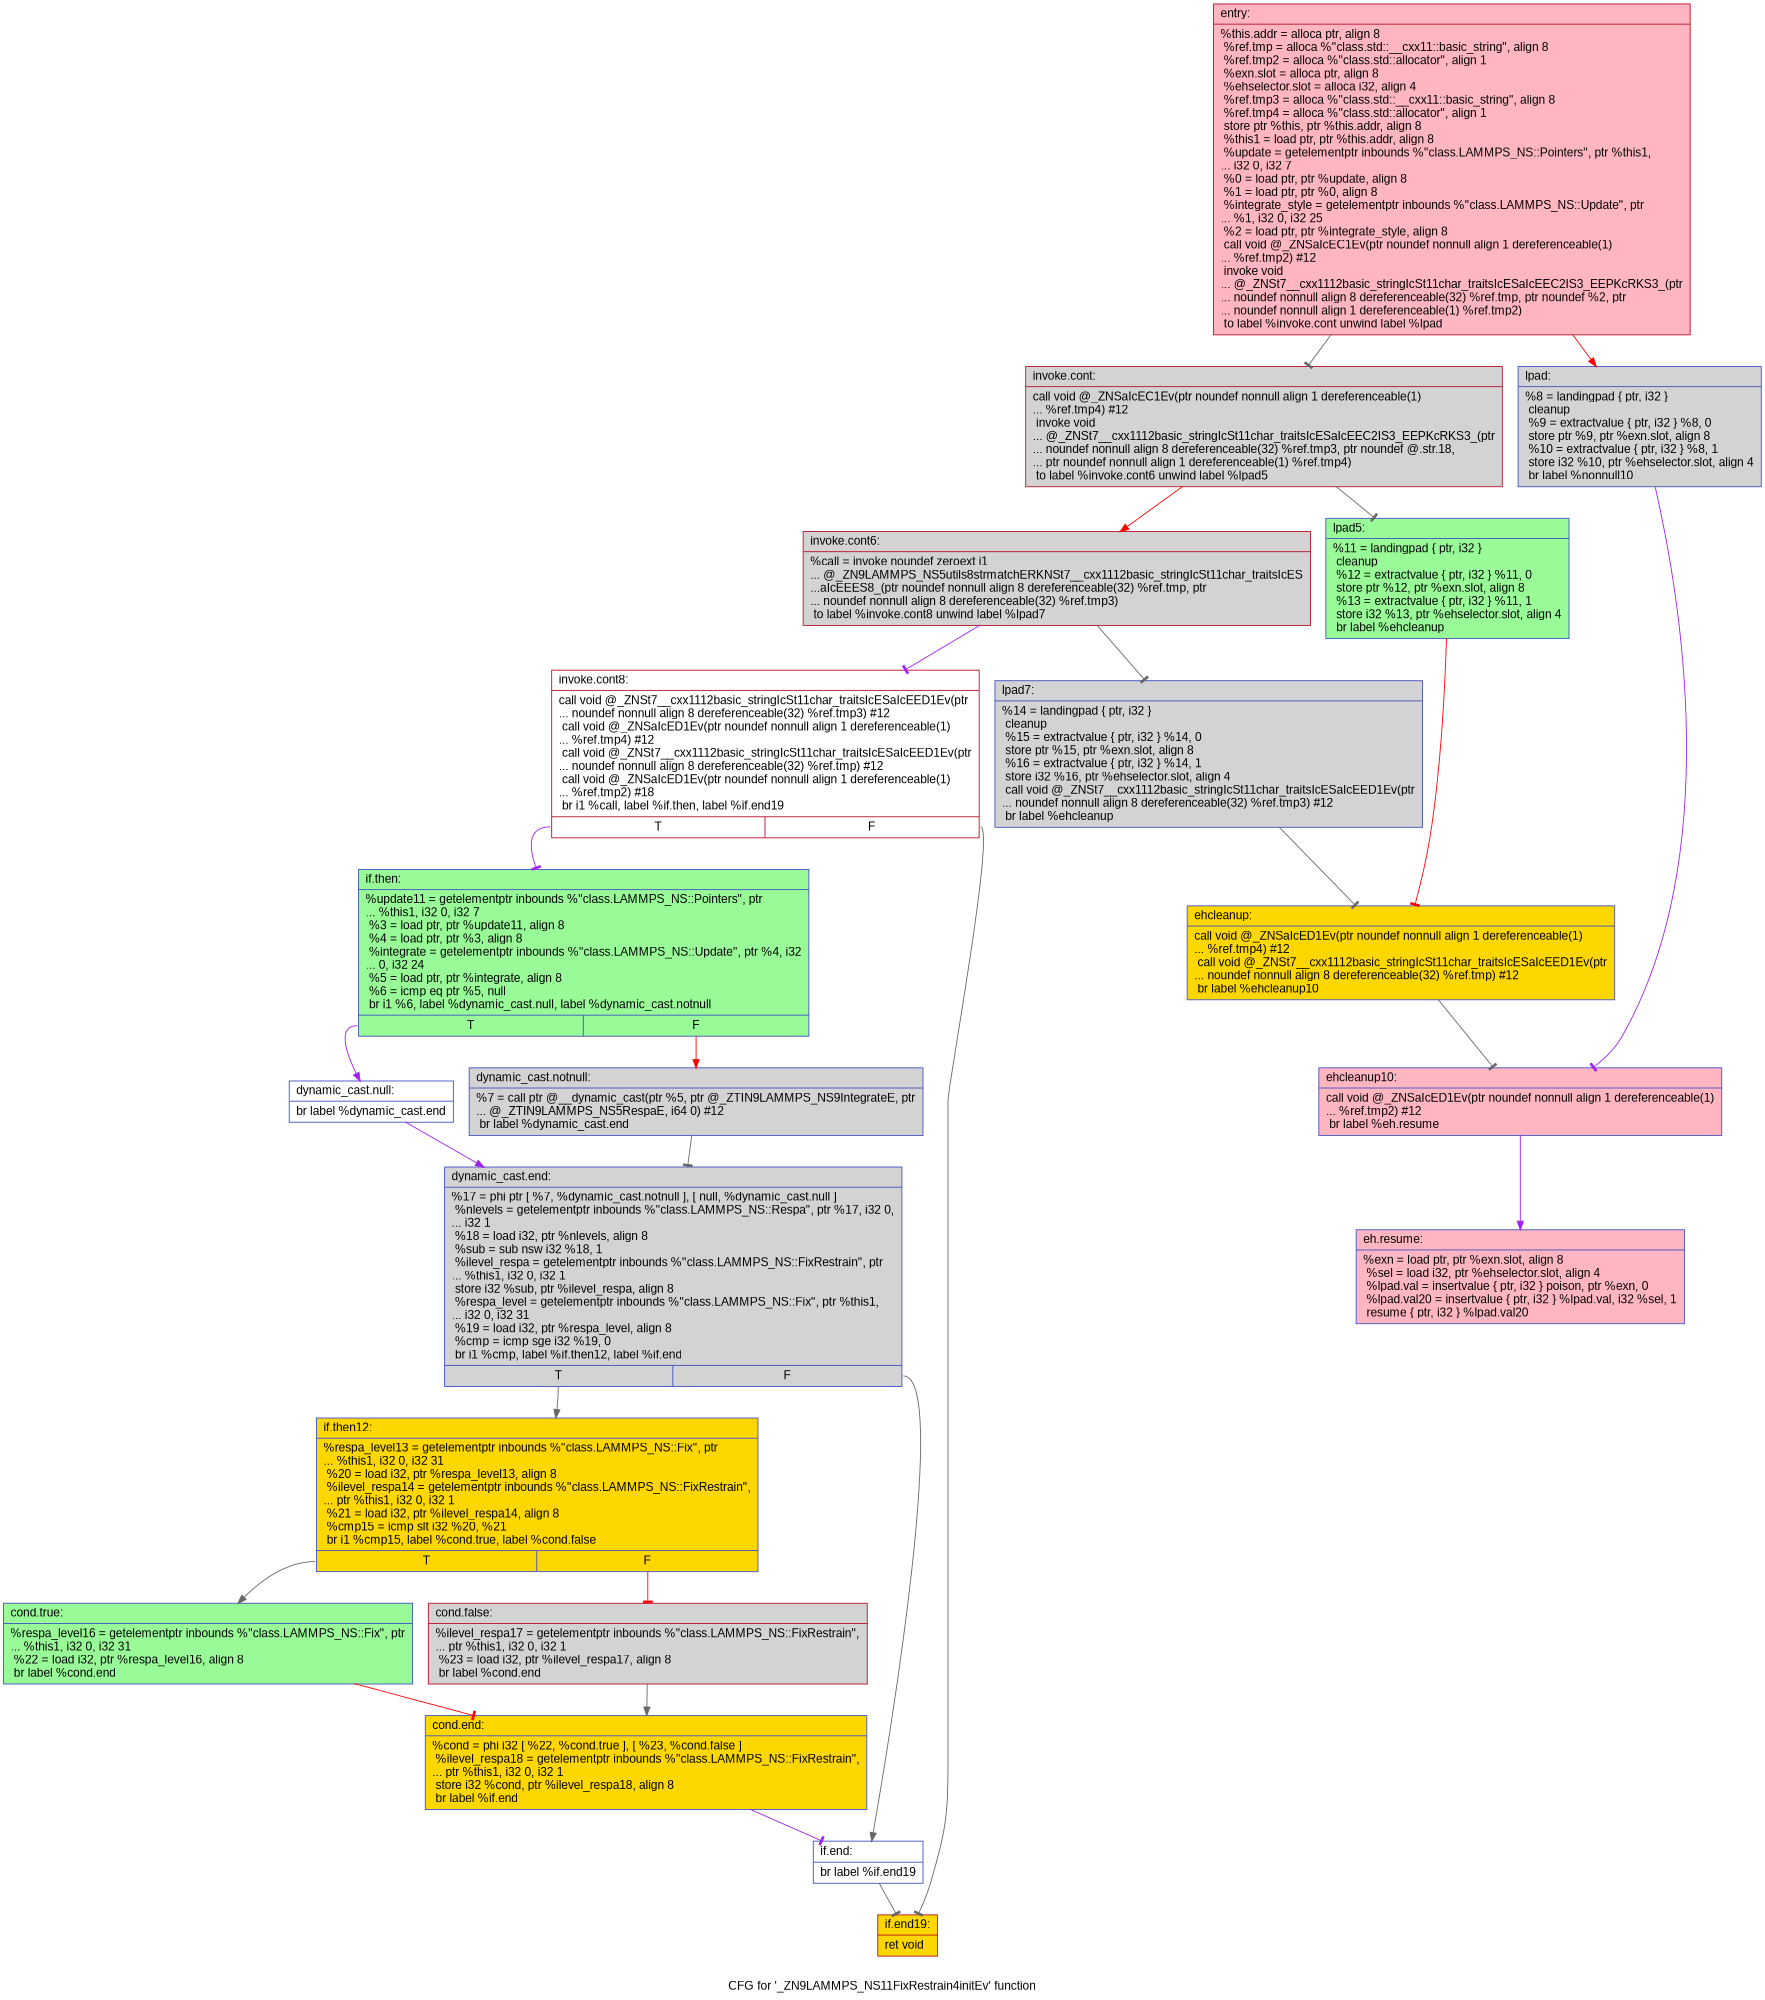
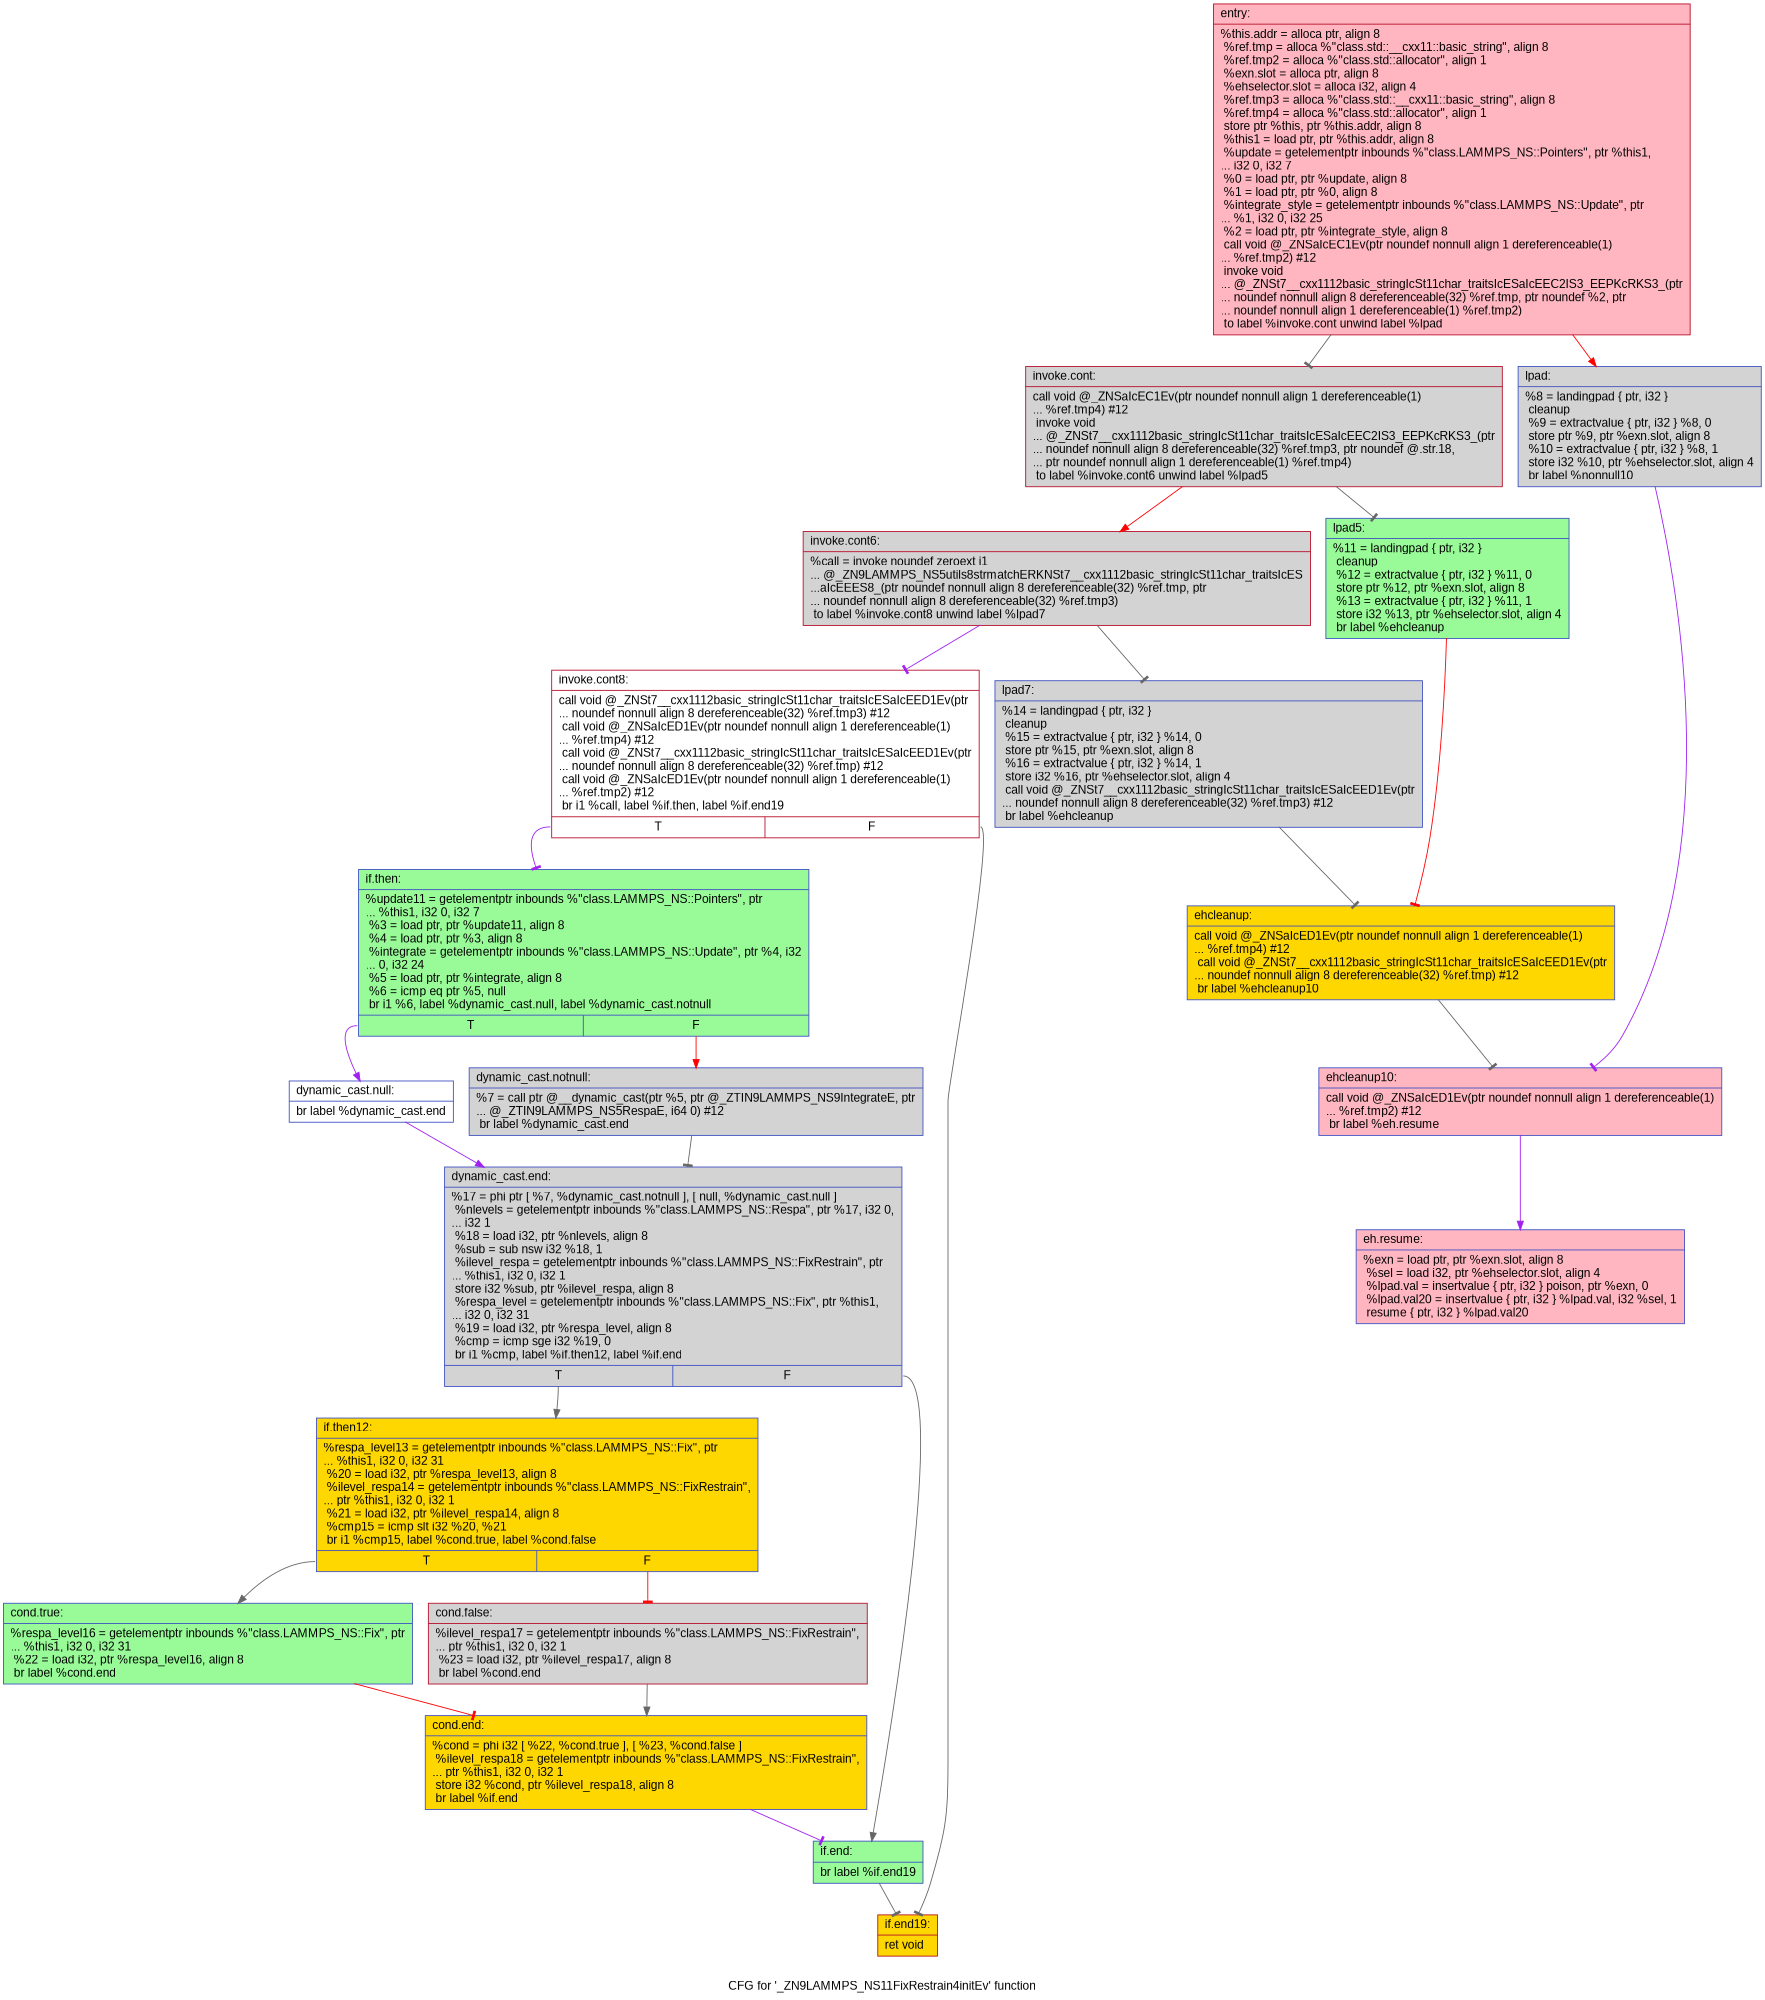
node "invoke.cont8:": text "... %ref.tmp2) #18" -> "... %ref.tmp2) #12"
node "if.end:": fillcolor white -> palegreen
